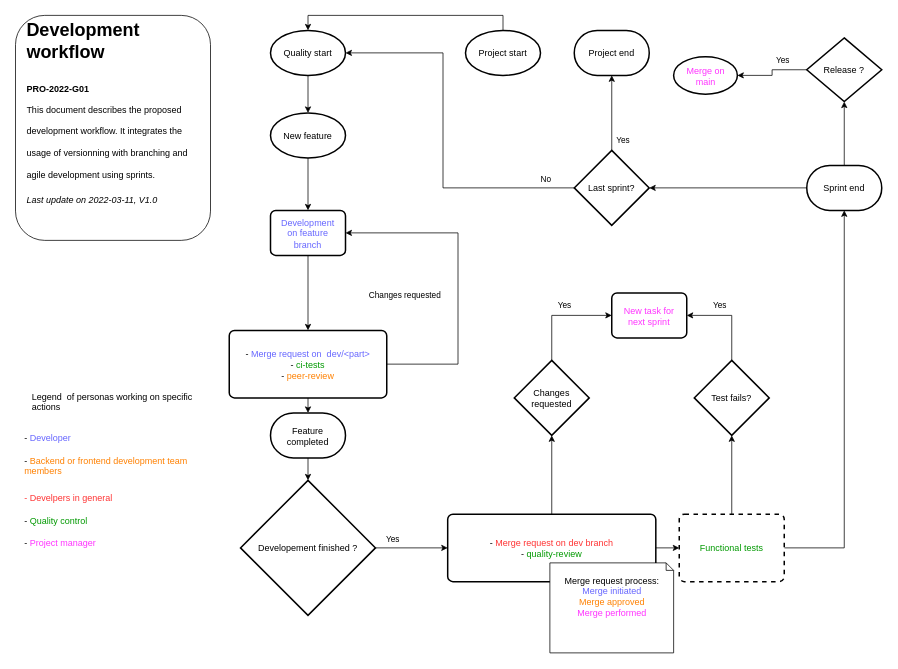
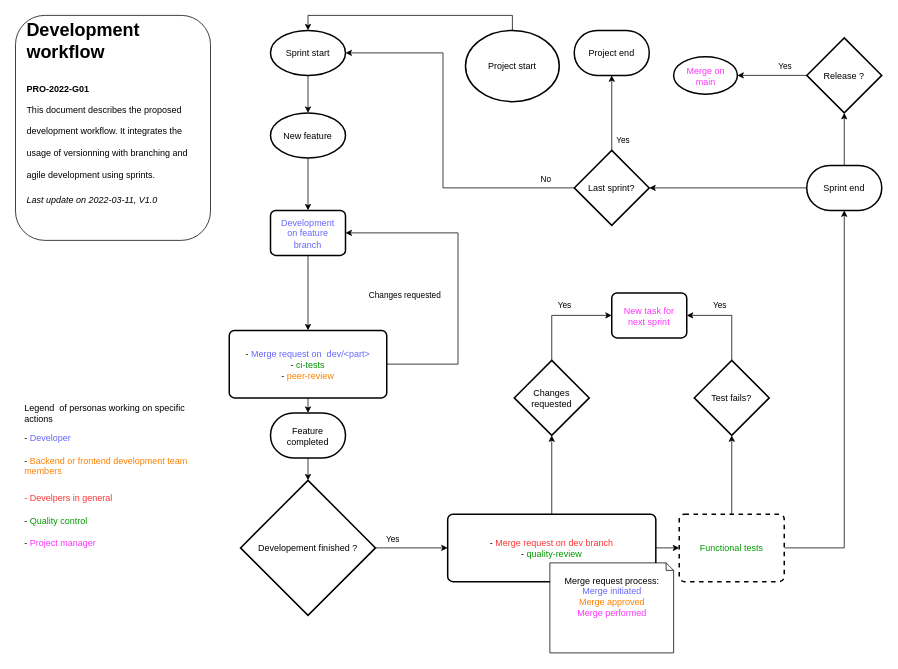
node "Project start": size 75x45 -> 94x71
node "Quality start": label "Quality start" -> "Sprint start"
node "Release ?": size 75x64 -> 75x75
node "Legend of personas working on specific actions": moved (113, 402) -> (105, 413)
